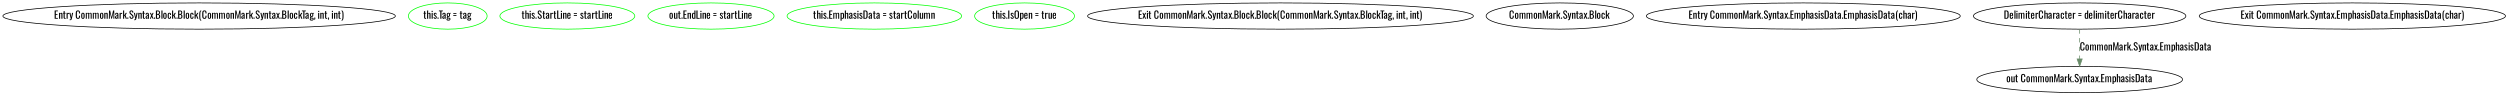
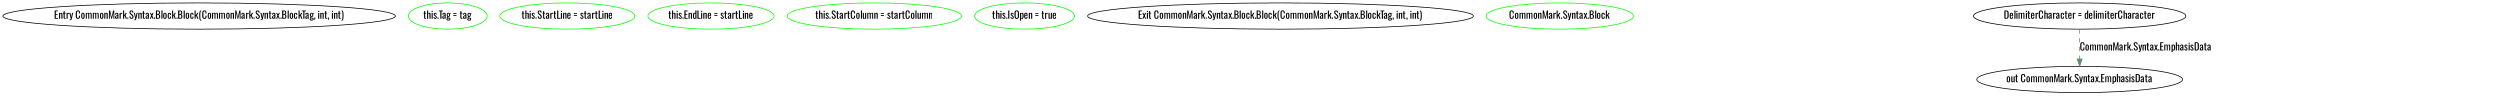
node "out.EndLine = startLine": label "out.EndLine = startLine" -> "this.EndLine = startLine"
node "this.EmphasisData = startColumn": label "this.EmphasisData = startColumn" -> "this.StartColumn = startColumn"
node "CommonMark.Syntax.Block": color black -> green
node "Entry CommonMark.Syntax.EmphasisData.EmphasisData(char)": removed
node "Exit CommonMark.Syntax.EmphasisData.EmphasisData(char)": removed
